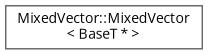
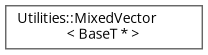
node "MixedVector::MixedVector < BaseT * >": label "MixedVector::MixedVector < BaseT * >" -> "Utilities::MixedVector < BaseT * >"
